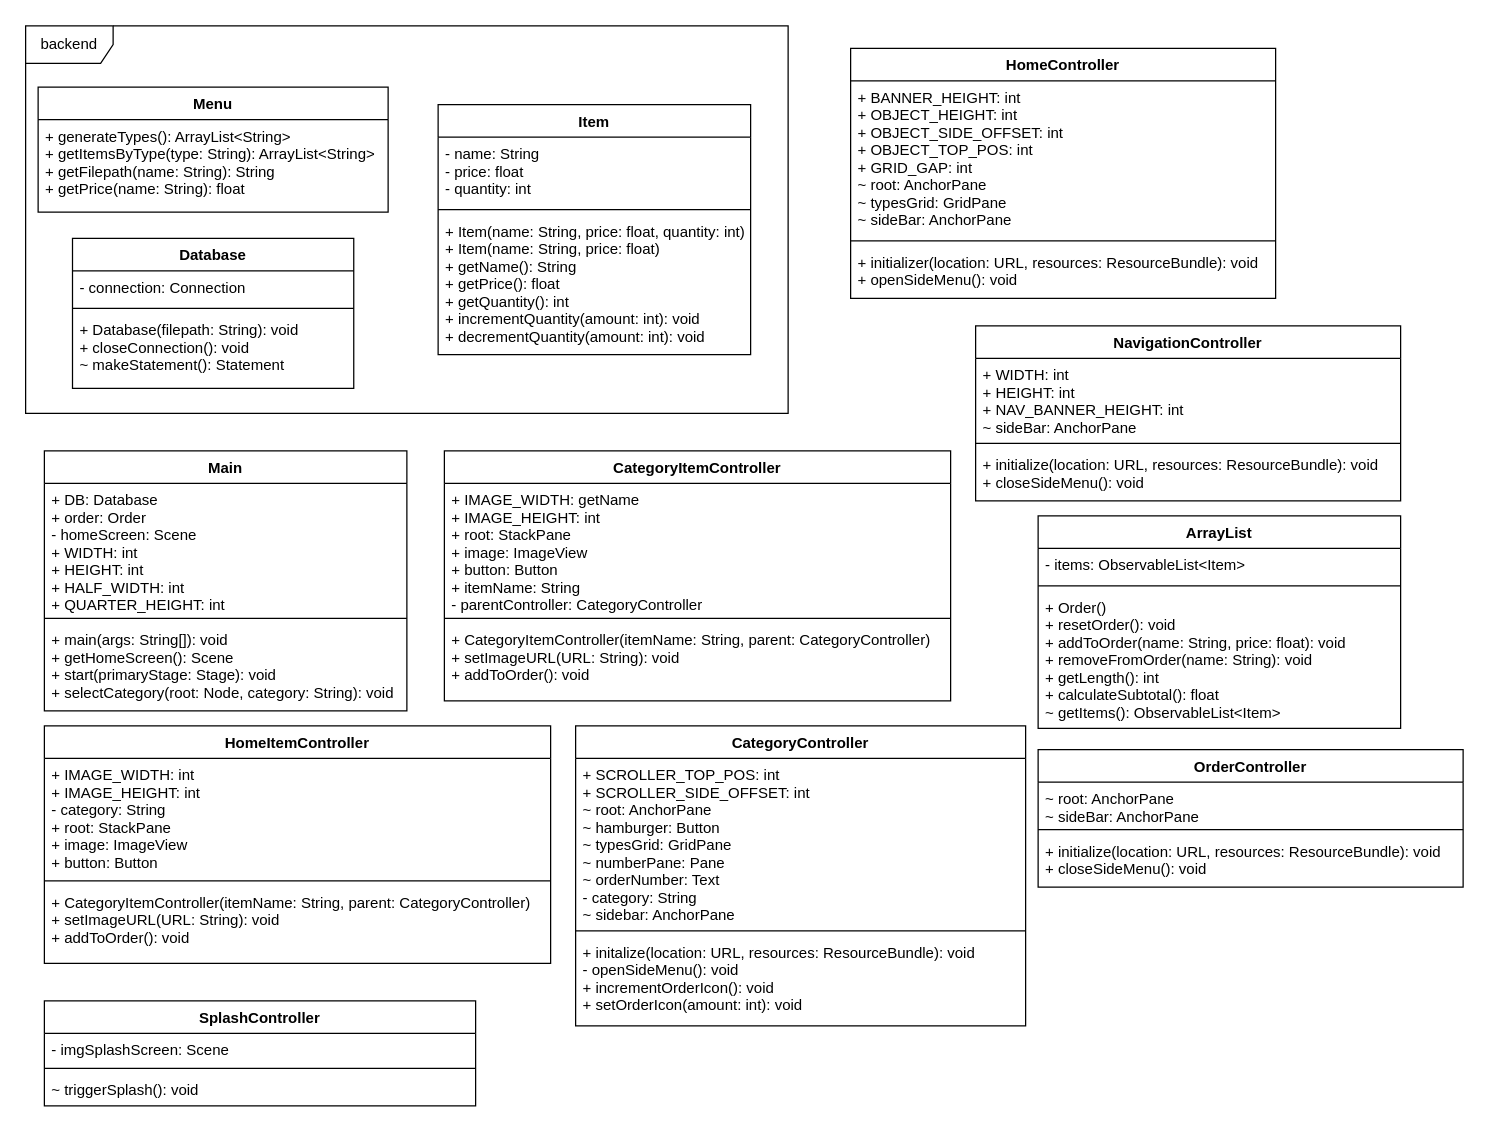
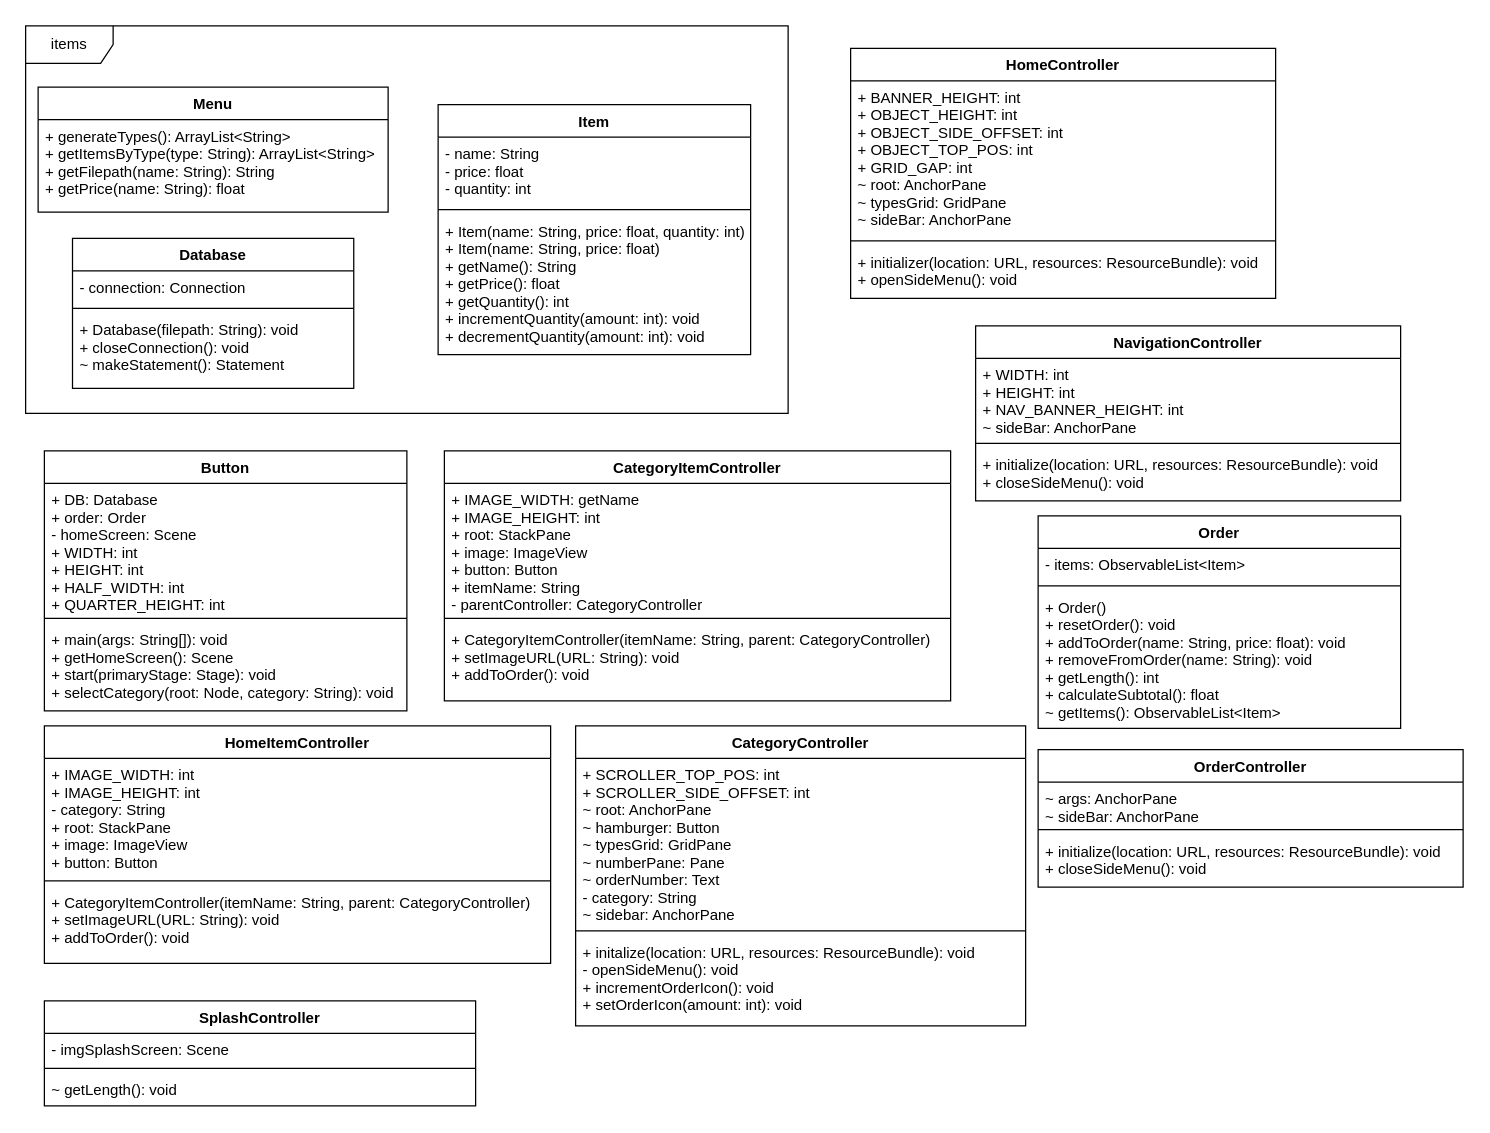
node "backend": label "backend" -> "items"
node "Main": label "Main" -> "Button"
node "ArrayList": label "ArrayList" -> "Order"
node "~ root: AnchorPane ~ sideBar: AnchorPane": label "~ root: AnchorPane ~ sideBar: AnchorPane" -> "~ args: AnchorPane ~ sideBar: AnchorPane"
node "~ triggerSplash(): void": label "~ triggerSplash(): void" -> "~ getLength(): void"
